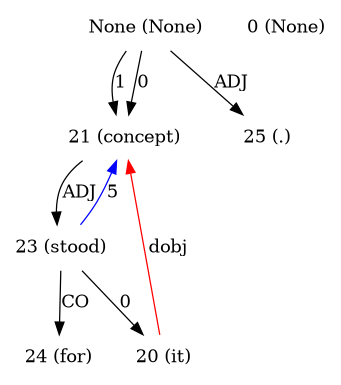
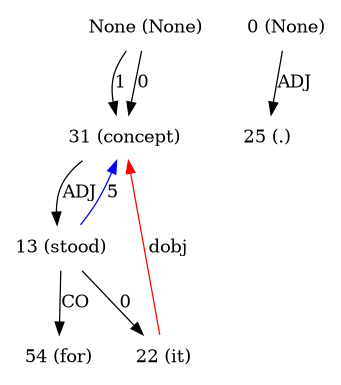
edge "None (None)" -> "25 (.)": now "0 (None)" -> "25 (.)"
node "21 (concept)": label "21 (concept)" -> "31 (concept)"
node "23 (stood)": label "23 (stood)" -> "13 (stood)"
node "24 (for)": label "24 (for)" -> "54 (for)"
node "20 (it)": label "20 (it)" -> "22 (it)"
